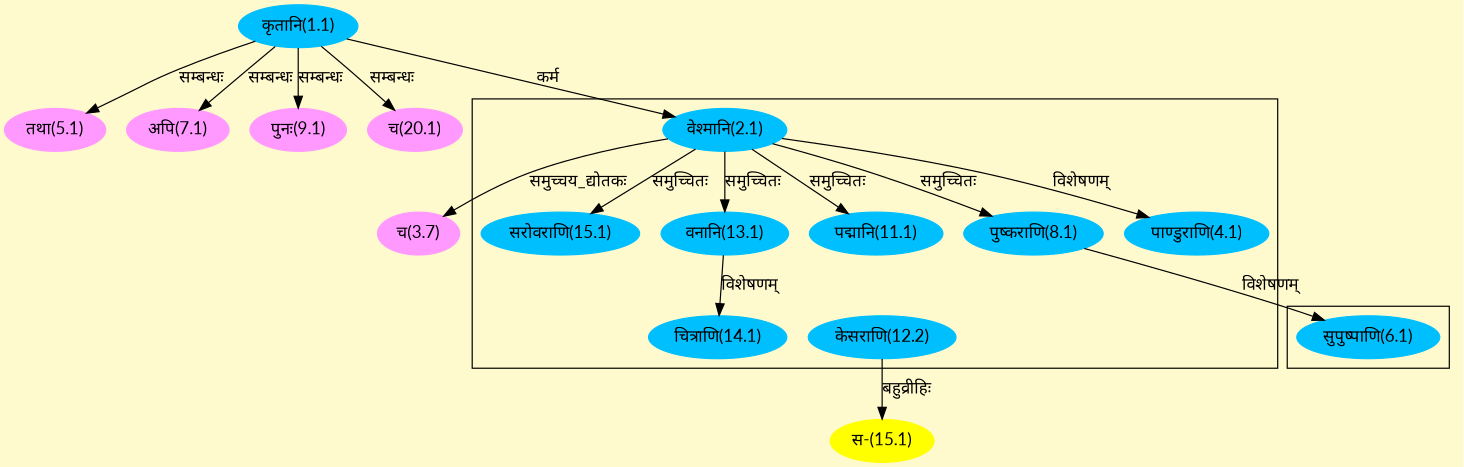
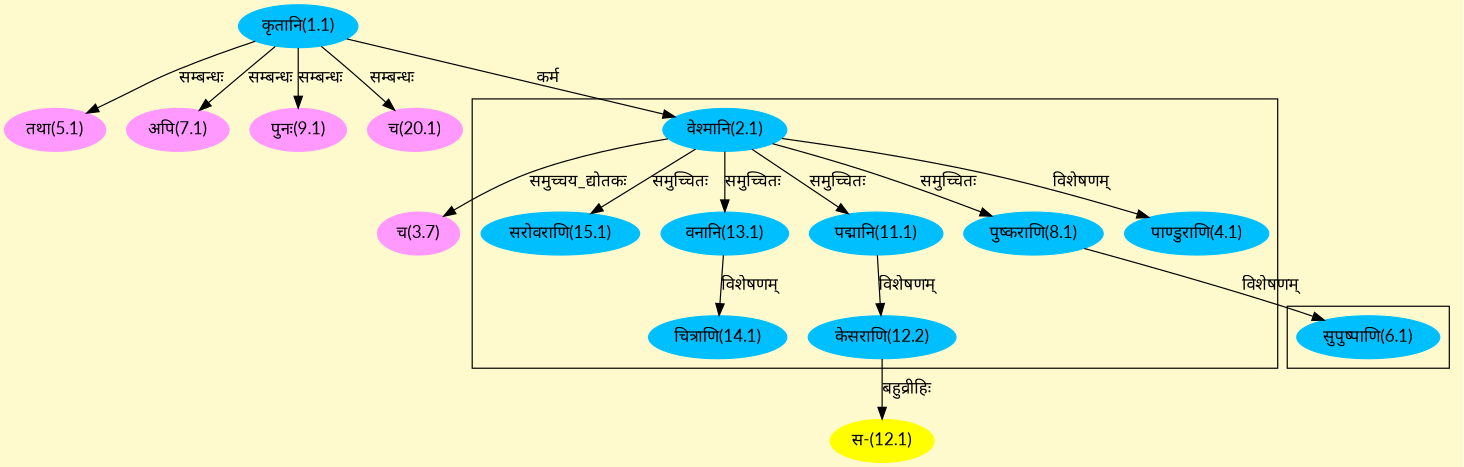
edge "पद्मानि(11.1)" -> "केसराणि(12.2)": added, label "विशेषणम्"
node "स-(15.1)": label "स-(15.1)" -> "स-(12.1)"
